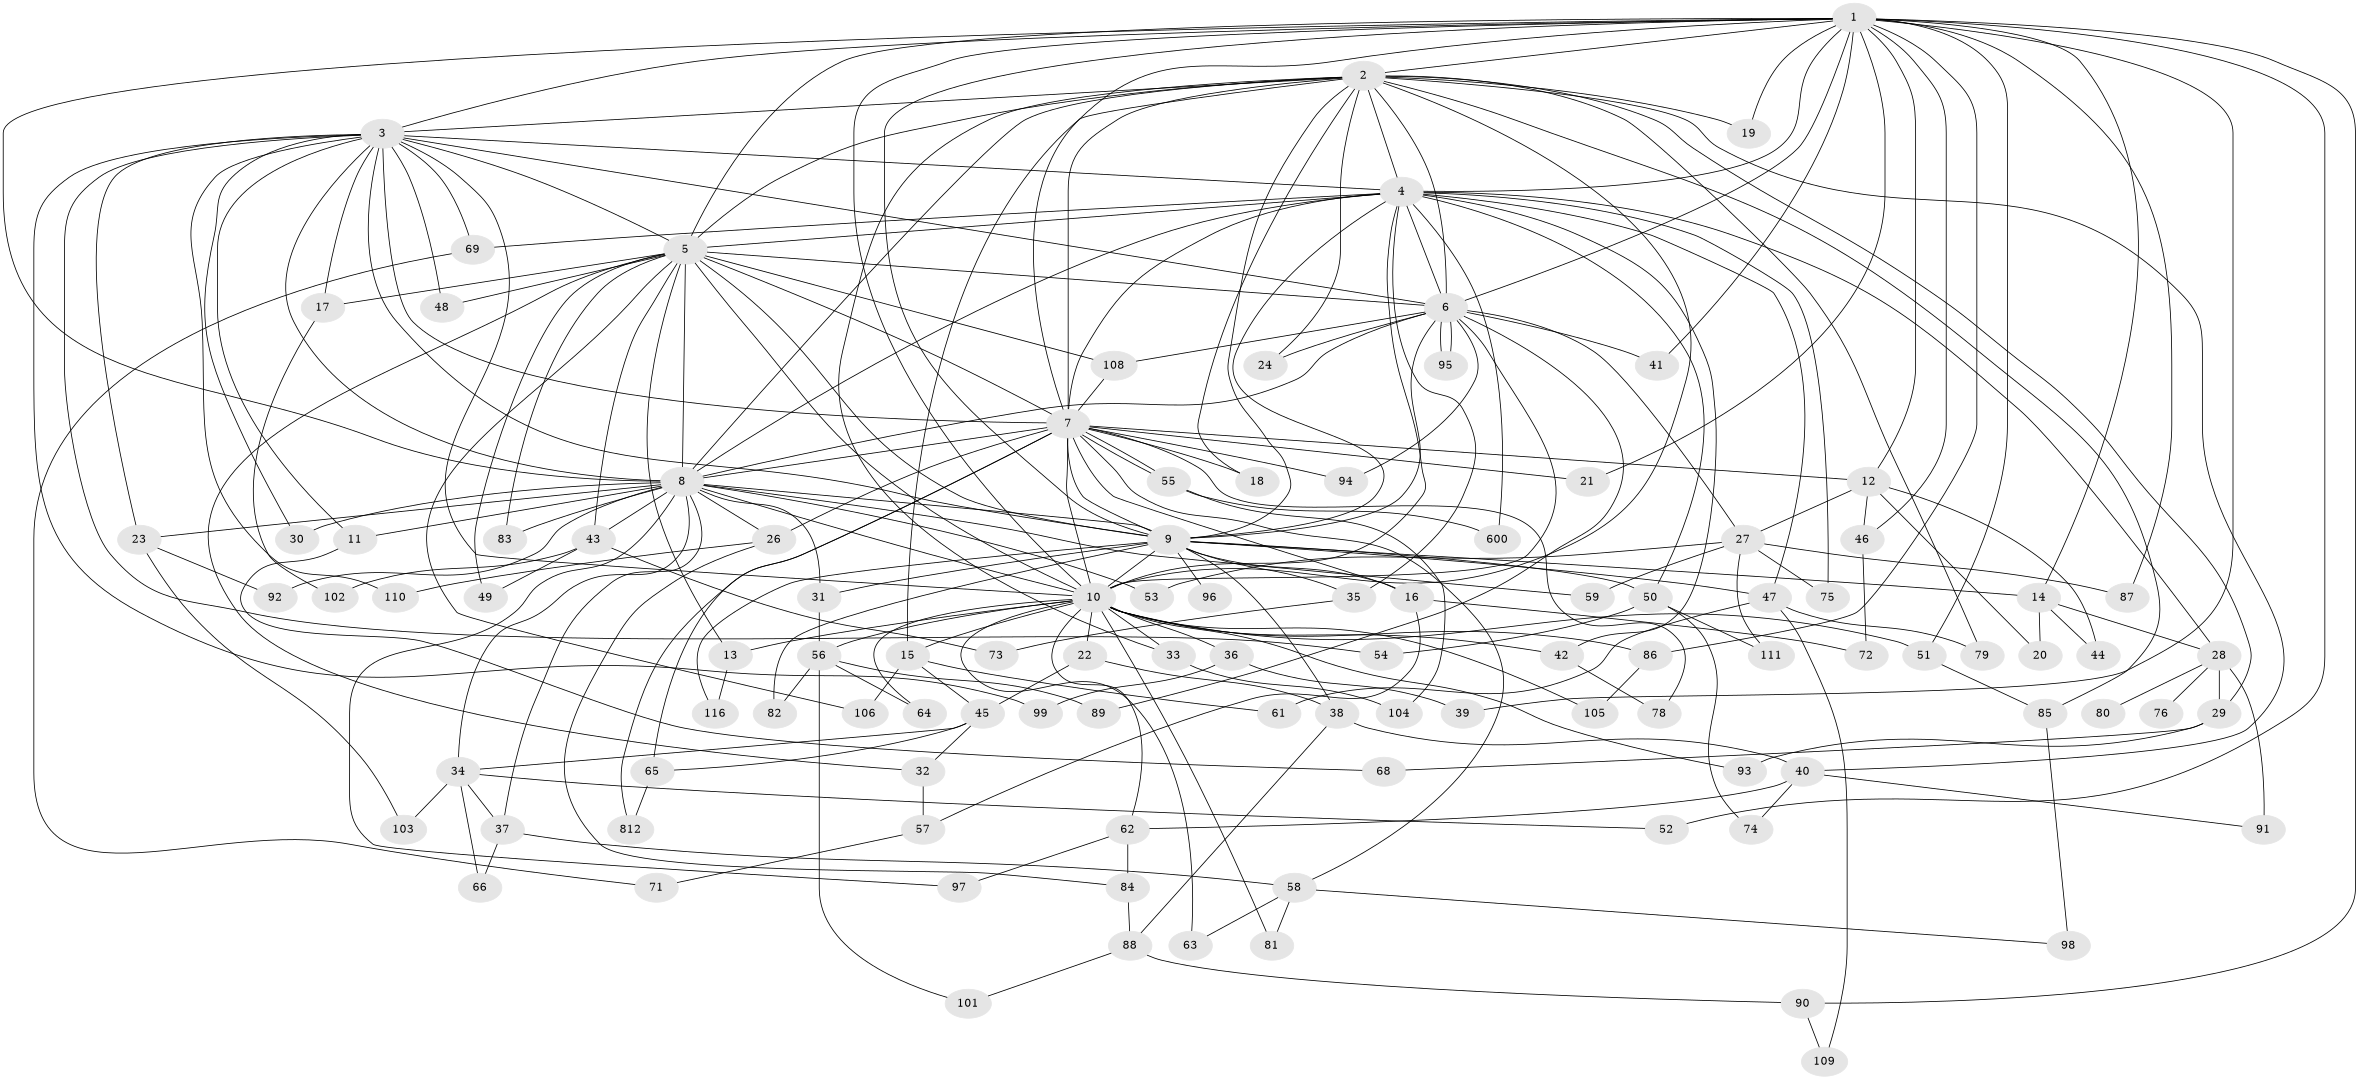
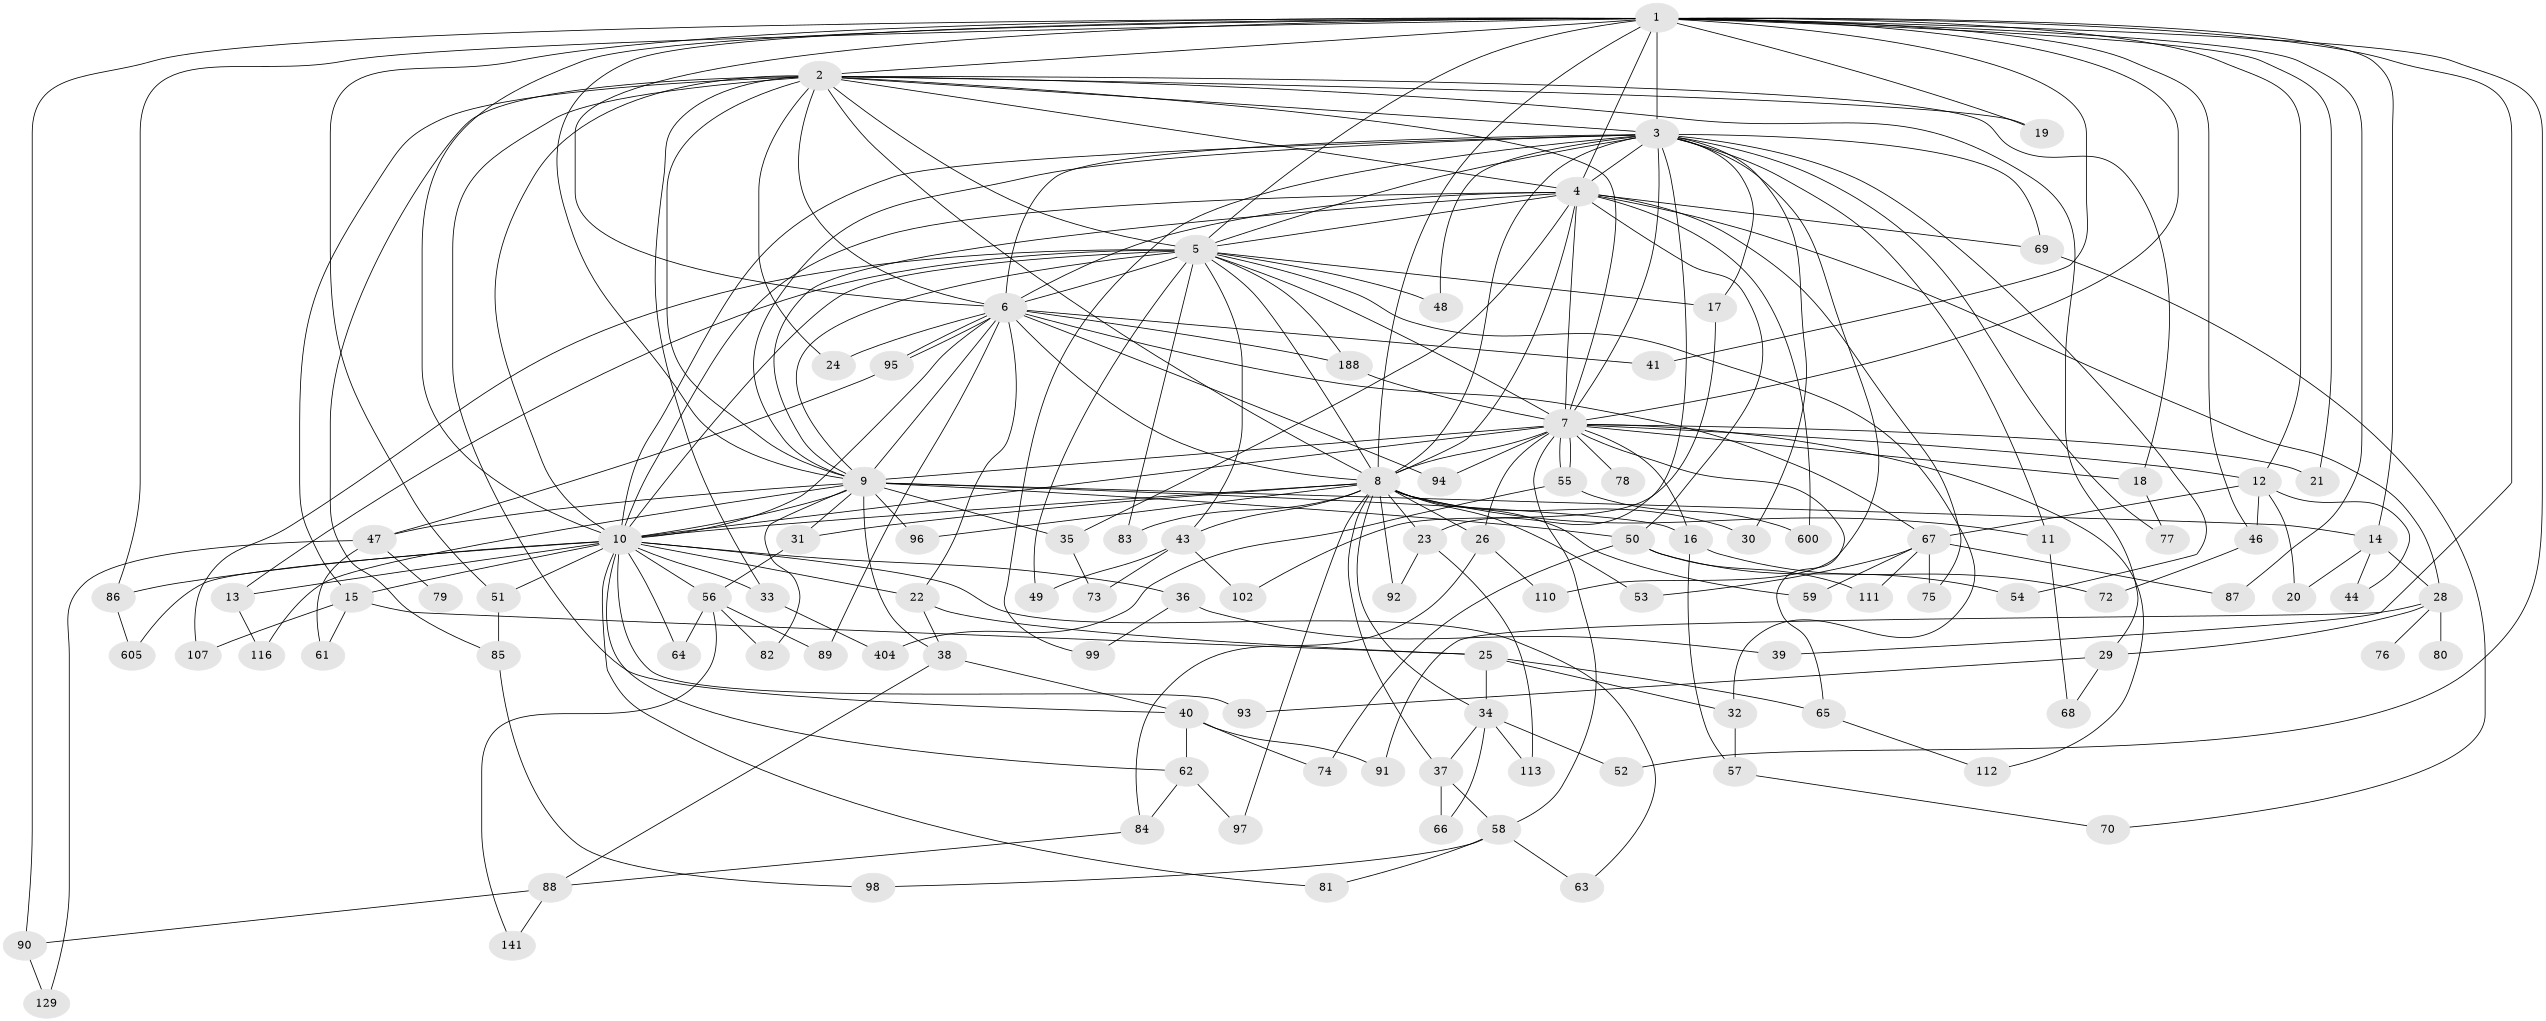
edge "2" -- "79": removed
edge "4" -- "47": now "95" -- "47"
node "108": label "108" -> "188"
edge "6" -- "22": added
edge "8" -- "9": now "8" -- "96"
node "27": label "27" -> "67"
node "77": added
node "42": removed
node "106": label "106" -> "107"
node "45": label "45" -> "25"
node "104": label "104" -> "404"
node "105": label "105" -> "605"
node "103": label "103" -> "113"
node "812": label "812" -> "112"
node "71": label "71" -> "70"
node "101": label "101" -> "141"
node "109": label "109" -> "129"
